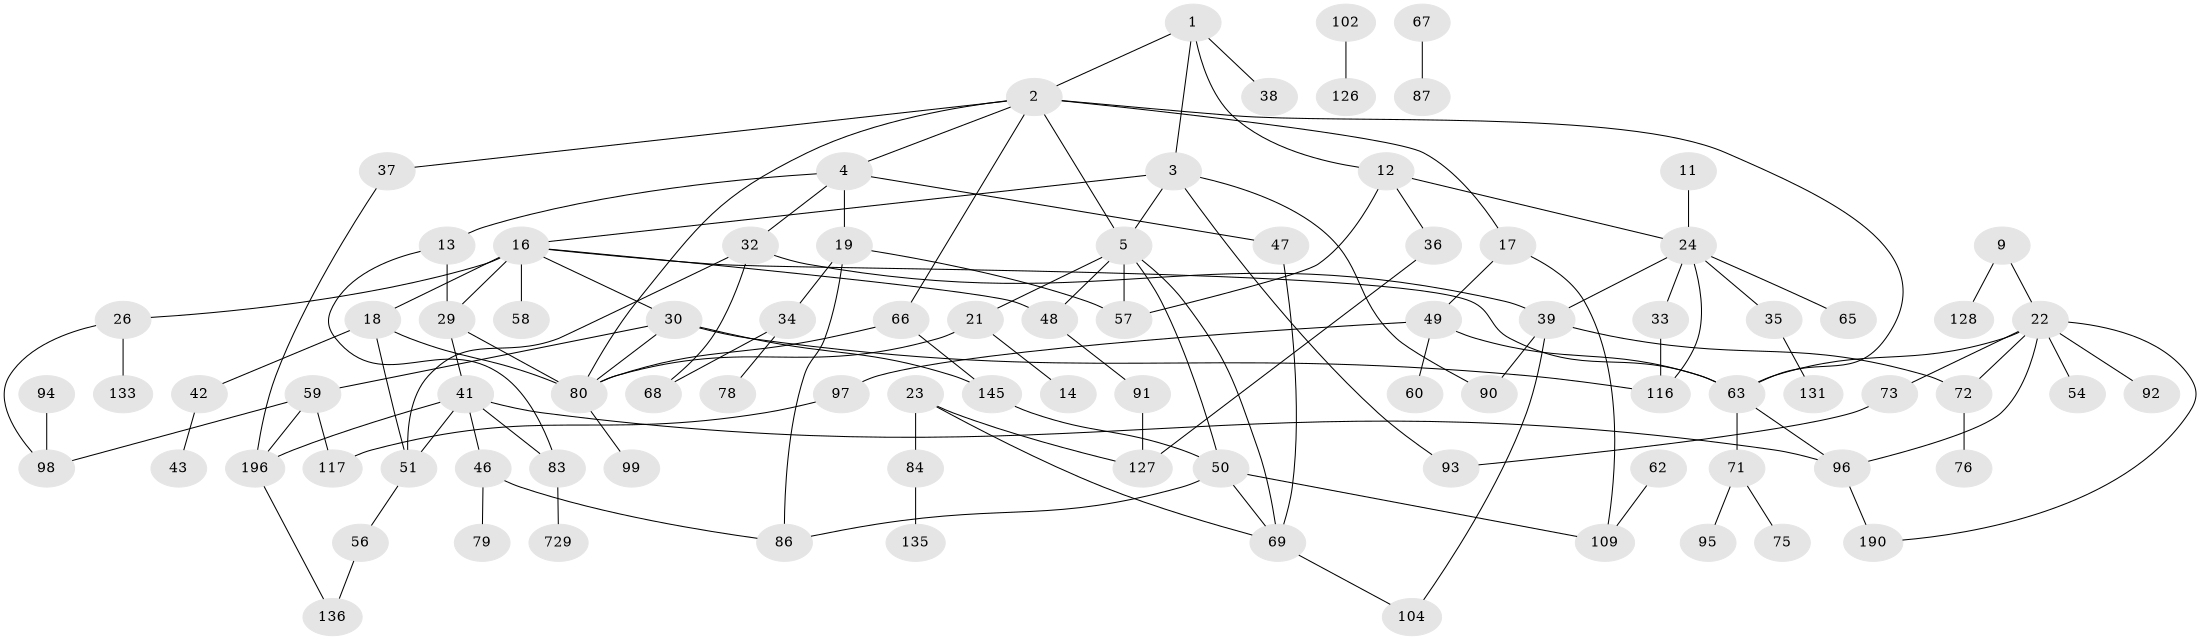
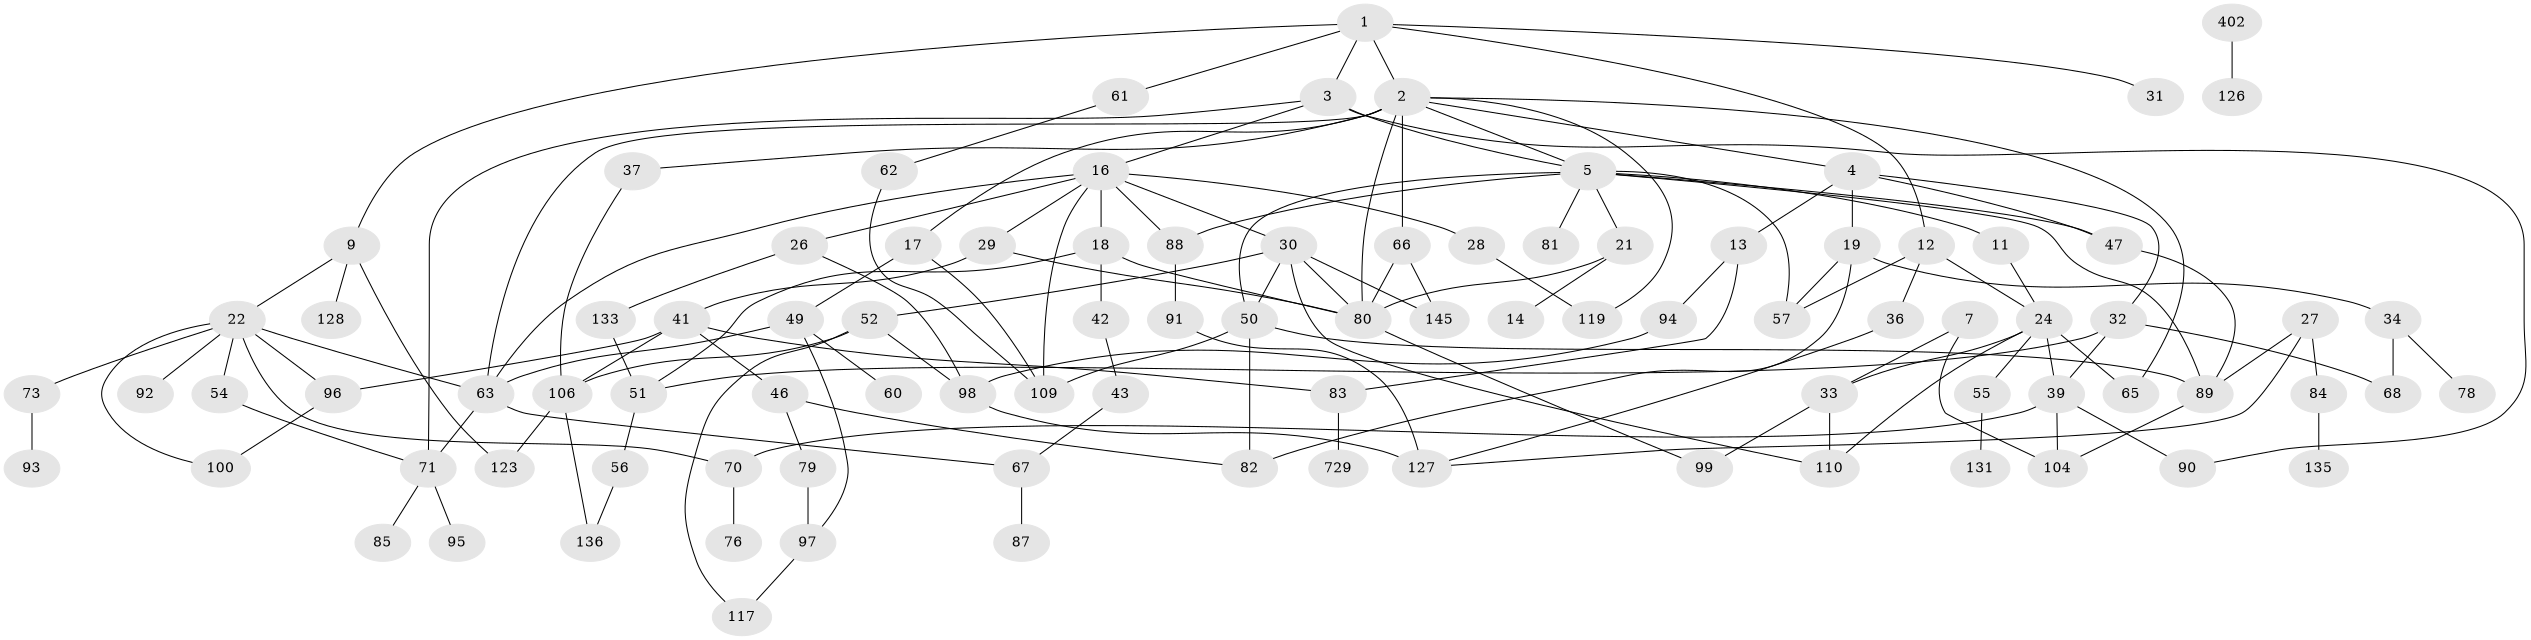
node "102": label "102" -> "402"
edge "1" -- "9": added
node "61": added
node "38": label "38" -> "31"
edge "2" -- "65": added
edge "5" -- "47": added
edge "5" -- "11": added
node "81": added
edge "16" -- "109": added
edge "13" -- "29": now "13" -- "94"
edge "3" -- "93": now "3" -- "71"
node "58": label "58" -> "28"
node "48": label "48" -> "88"
node "119": added
node "35": label "35" -> "55"
node "7": added
node "59": label "59" -> "52"
node "23": label "23" -> "27"
node "116": label "116" -> "110"
node "72": label "72" -> "70"
edge "145" -- "50": now "30" -- "50"
edge "41" -- "51": now "133" -- "51"
edge "33" -- "99": added
edge "98" -- "127": added
edge "63" -- "96": now "63" -- "67"
edge "54" -- "71": added
edge "43" -- "67": added
node "196": label "196" -> "106"
node "123": added
edge "79" -- "97": added
node "86": label "86" -> "82"
node "69": label "69" -> "89"
node "75": label "75" -> "85"
node "190": label "190" -> "100"
